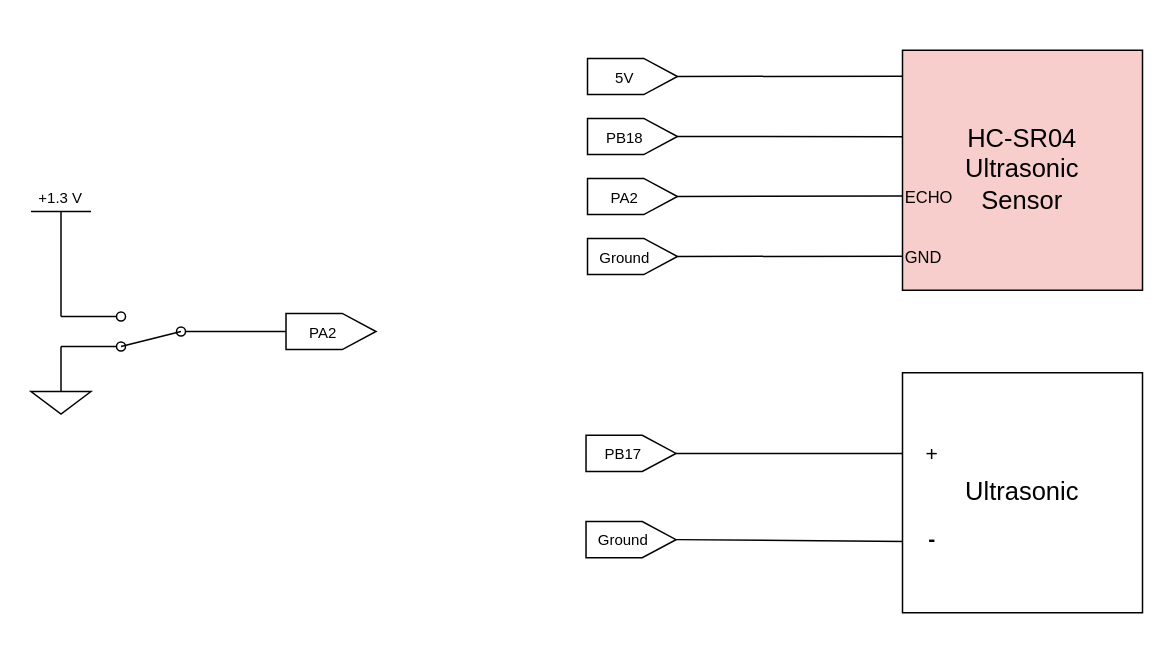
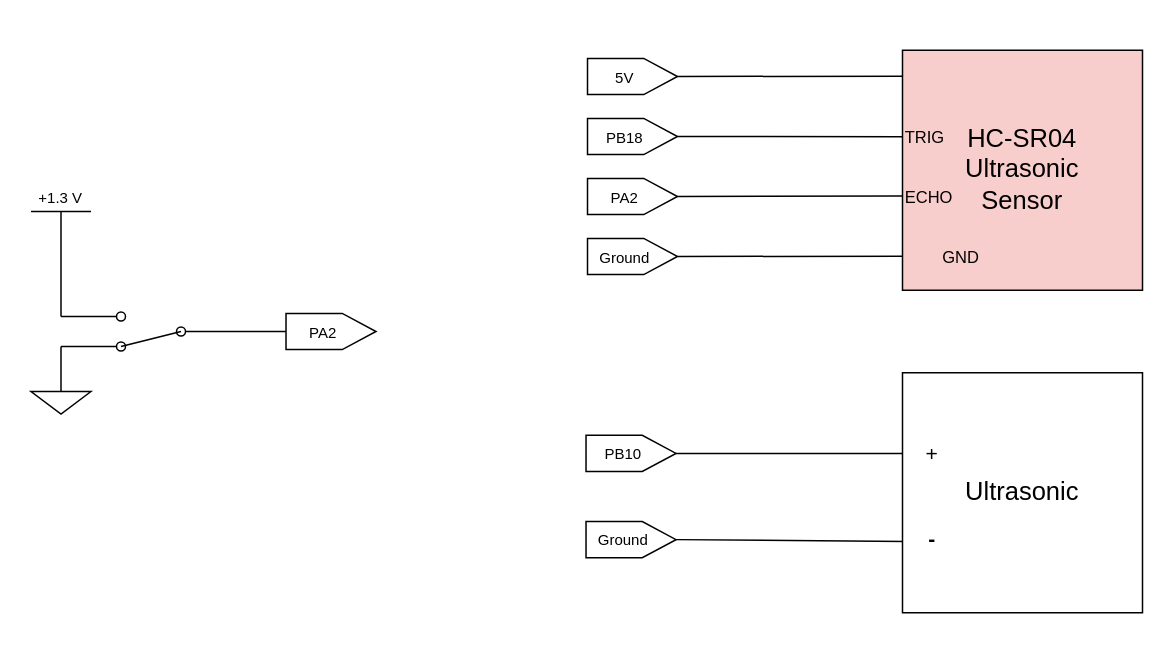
node "TRIG": added
node "GND": moved (932, 257) -> (970, 257)
node "PB17": label "PB17" -> "PB10"
